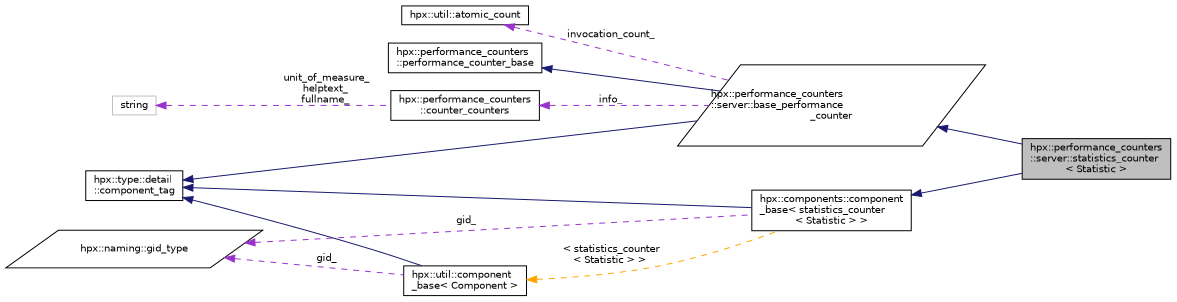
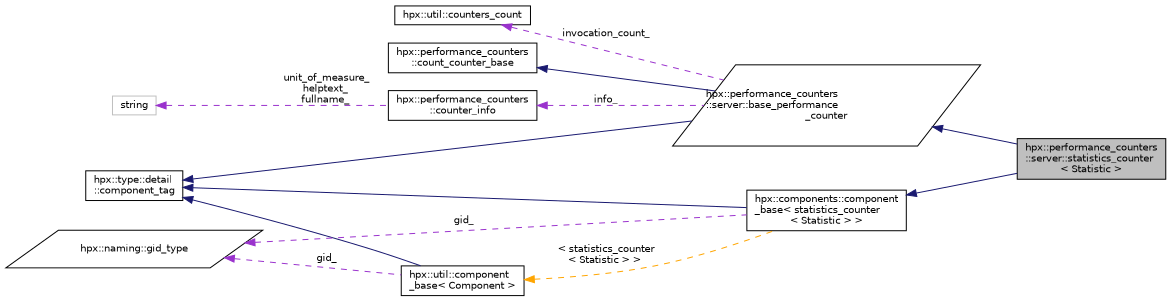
node "hpx::util::atomic_count": label "hpx::util::atomic_count" -> "hpx::util::counters_count"
node "hpx::performance_counters ::performance_counter_base": label "hpx::performance_counters ::performance_counter_base" -> "hpx::performance_counters ::count_counter_base"
node "hpx::performance_counters ::counter_counters": label "hpx::performance_counters ::counter_counters" -> "hpx::performance_counters ::counter_info"
